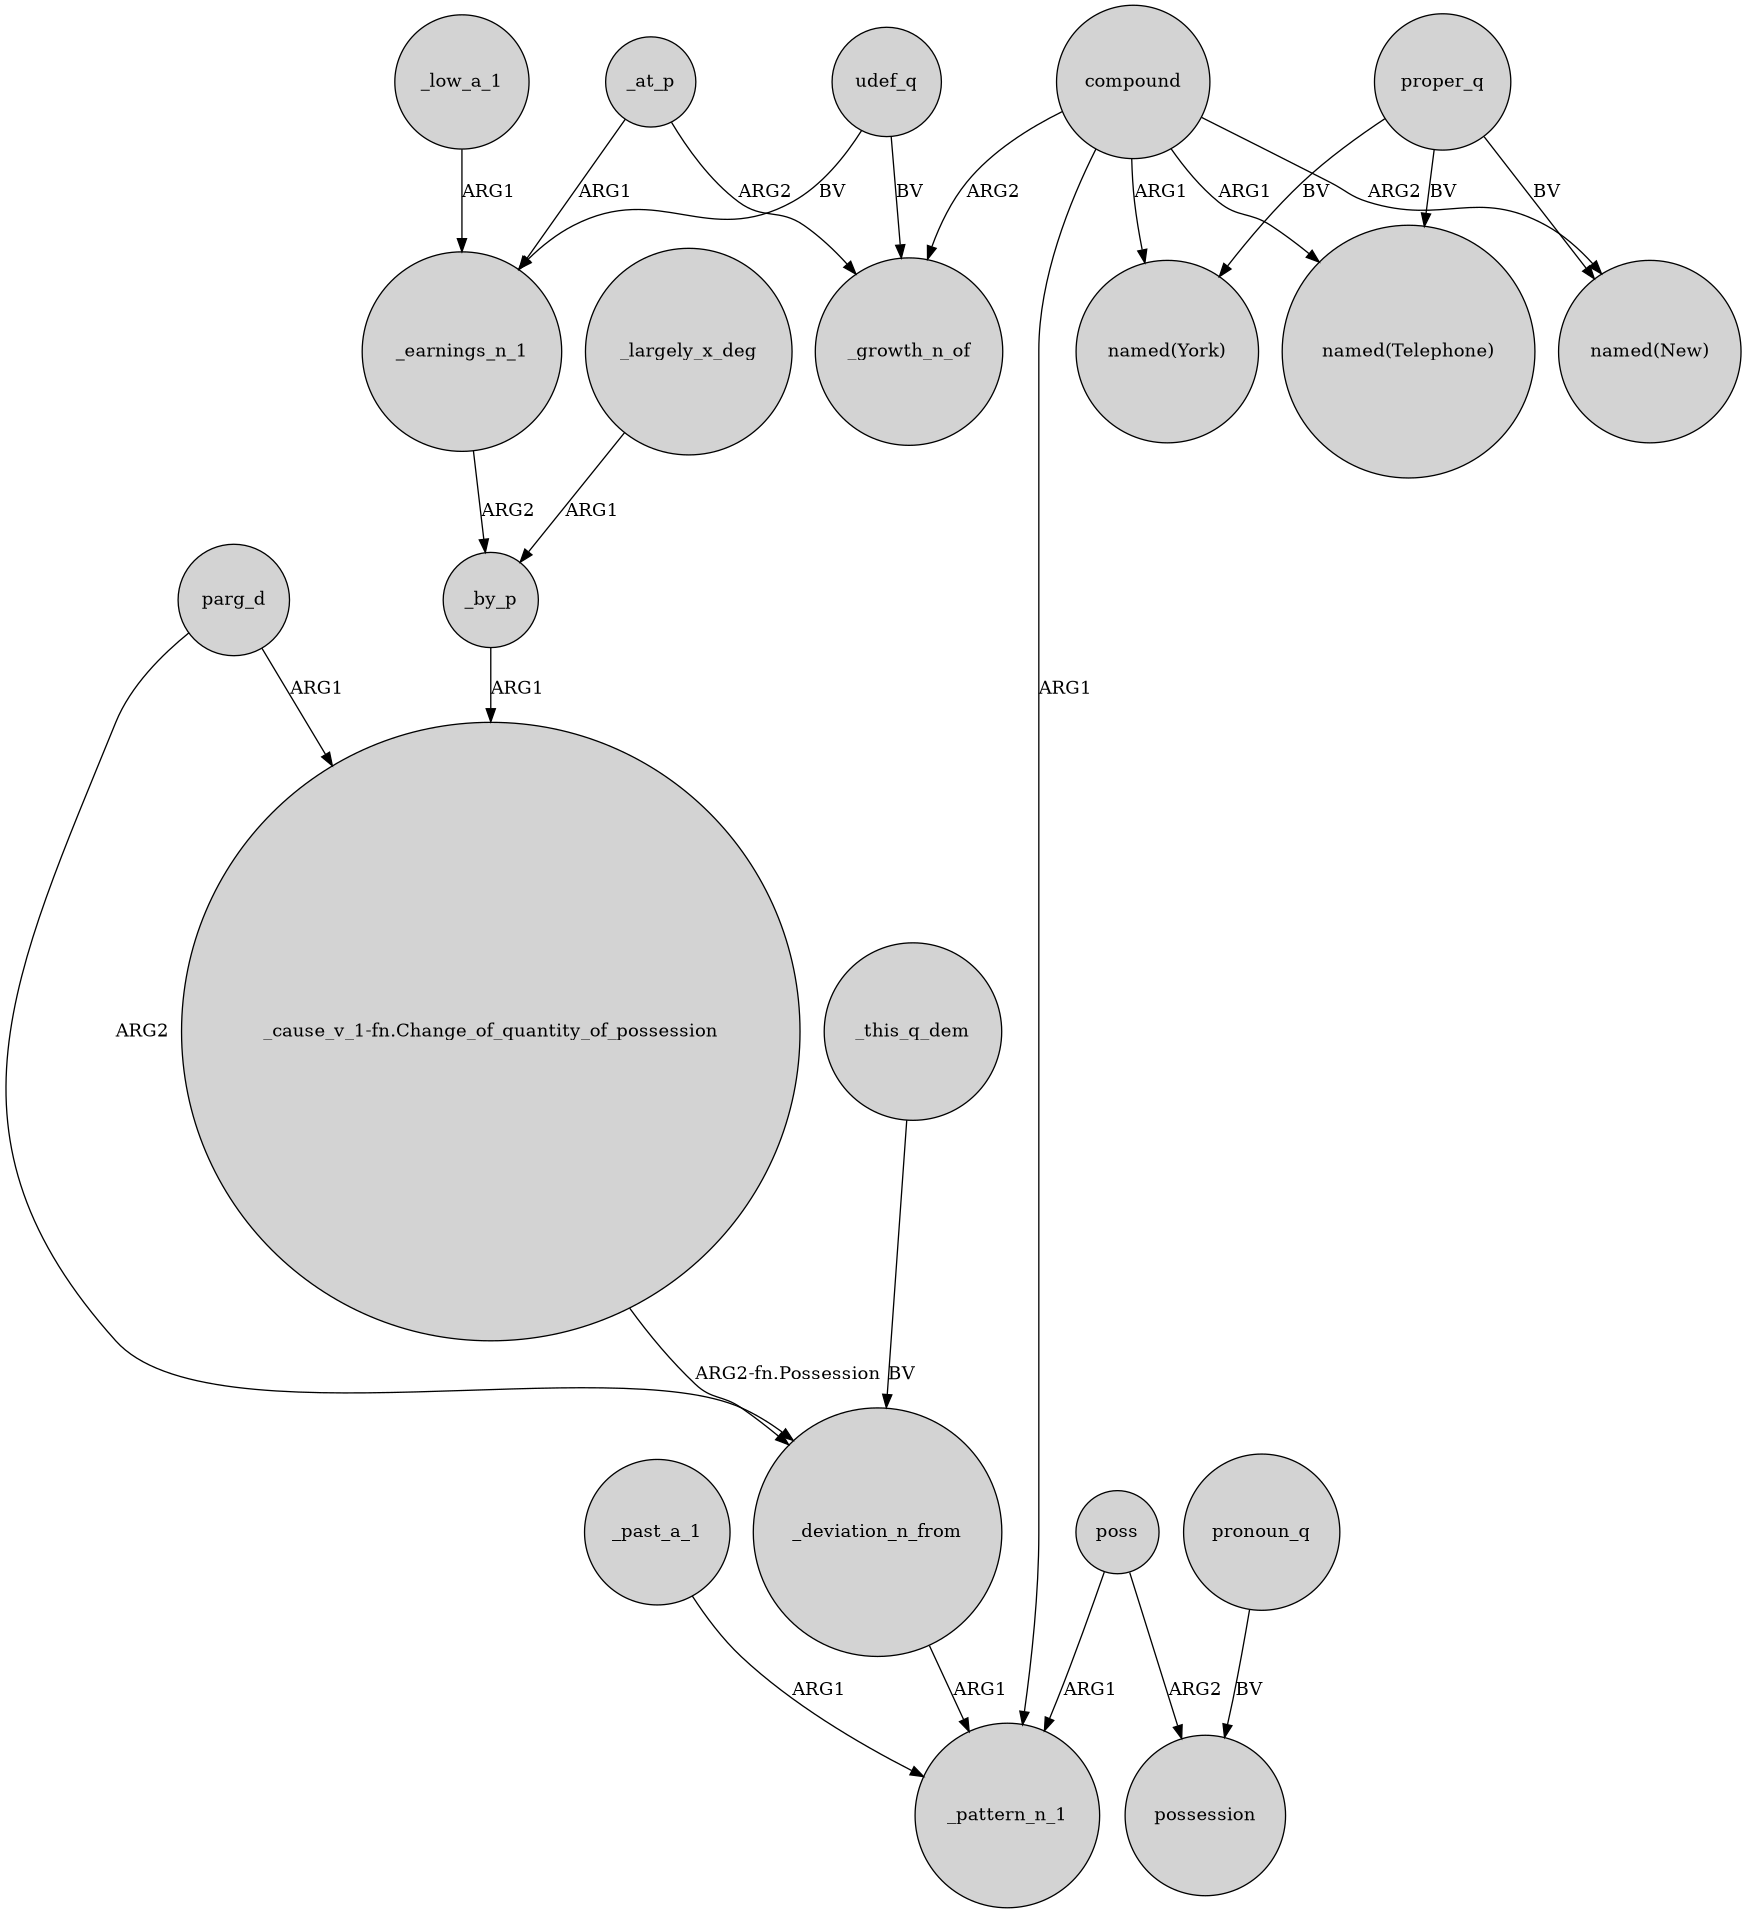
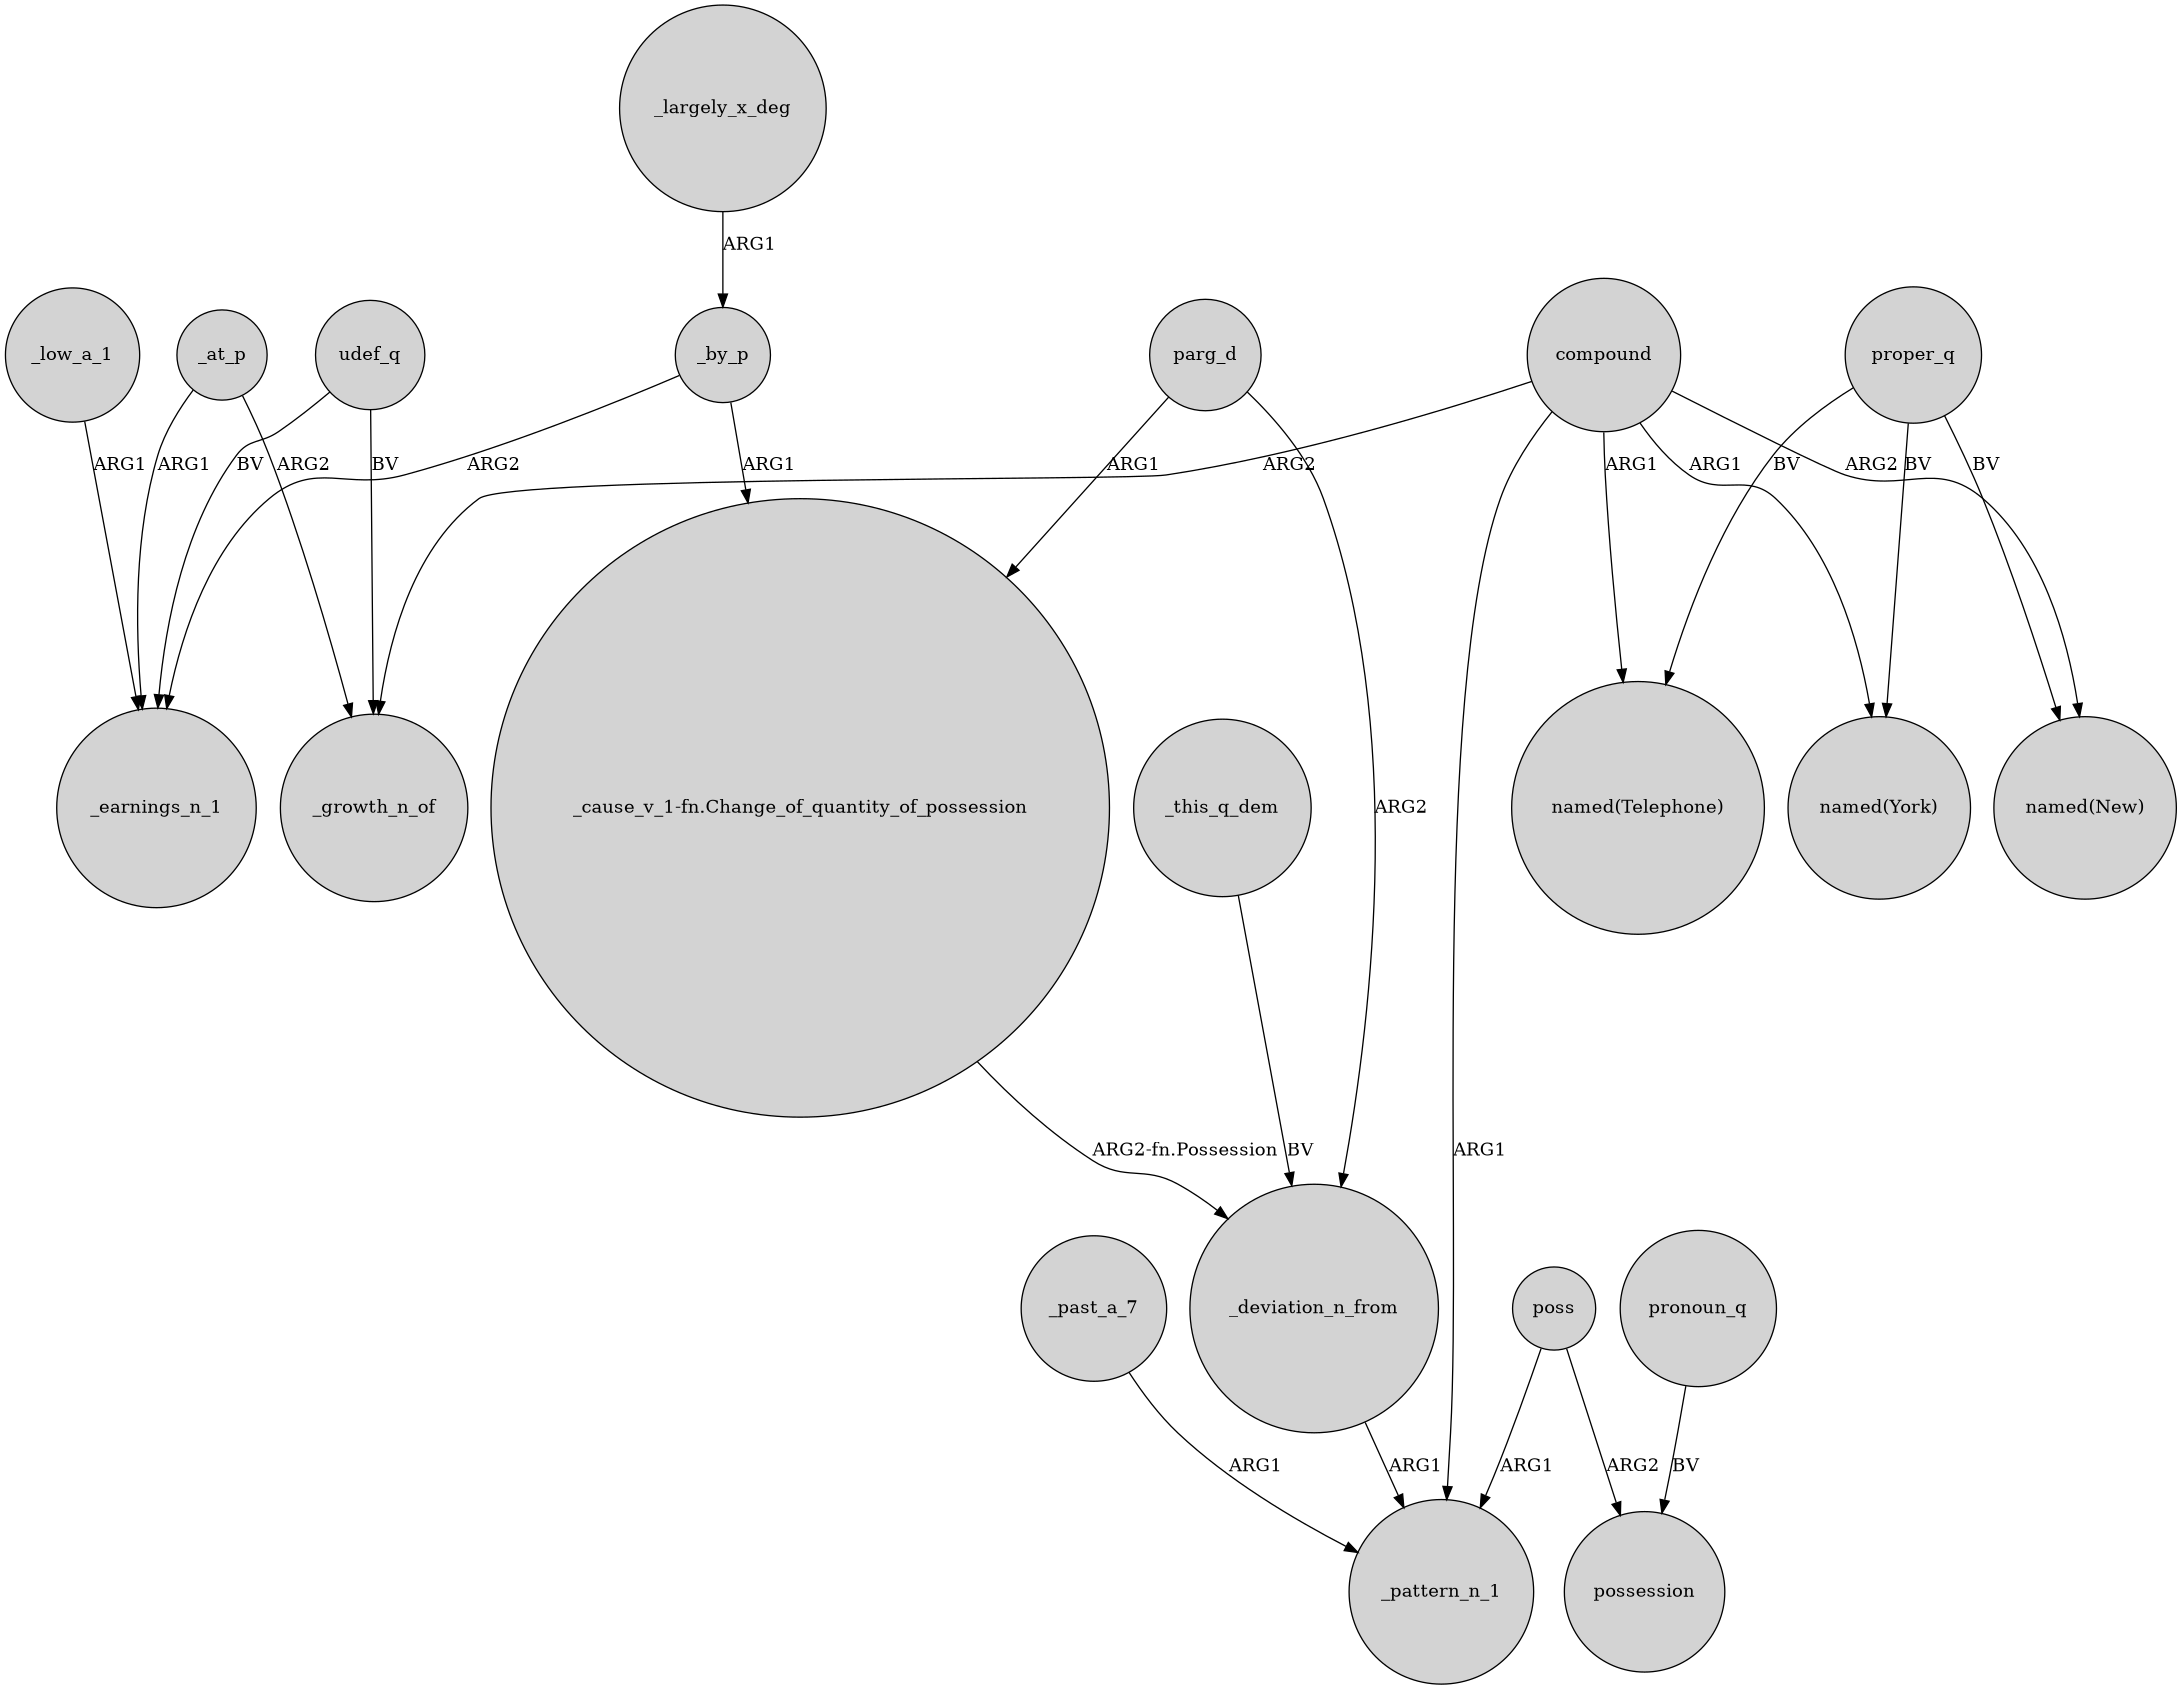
edge "_earnings_n_1" -> "_by_p": reversed
node "_past_a_1": label "_past_a_1" -> "_past_a_7"
